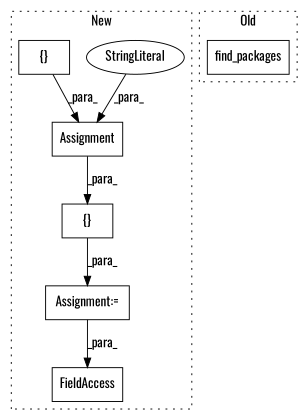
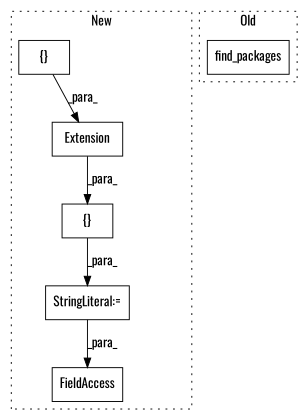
node "StringLiteral": removed
node "Assignment": label "Assignment" -> "Extension"
node "Assignment:=": label "Assignment:=" -> "StringLiteral:="
